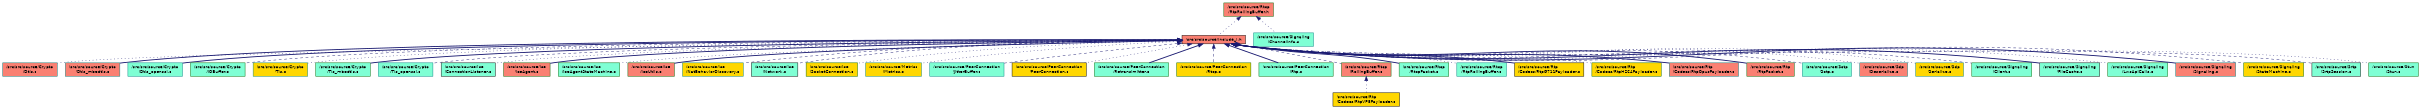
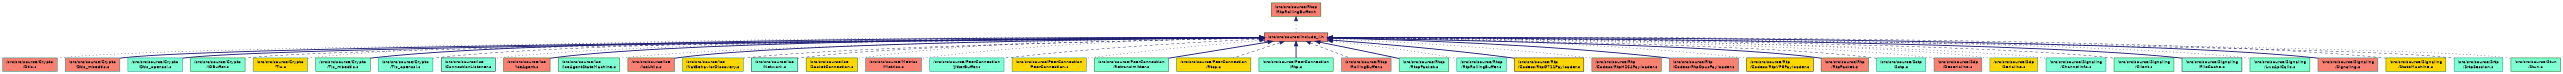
edge "/src/src/source/Signaling /ChannelInfo.c" -> "/src/src/source/Rtcp /RtpRollingBuffer.h": now "/src/src/source/Signaling /ChannelInfo.c" -> "/src/src/source/Include_i.h"
node "/src/src/source/Metrics /Metrics.c": fillcolor gold -> salmon
node "/src/src/source/PeerConnection /PeerConnection.c": color black -> teal
node "/src/src/source/Rtcp /RollingBuffer.c": color darkgreen -> teal
node "/src/src/source/Rtp /Codecs/RtpH264Payloader.c": fillcolor gold -> salmon
node "/src/src/source/Srtp /SrtpSession.c": color black -> teal
edge "/src/src/source/Rtp /Codecs/RtpVP8Payloader.c" -> "/src/src/source/Rtcp /RollingBuffer.c": now "/src/src/source/Rtp /Codecs/RtpVP8Payloader.c" -> "/src/src/source/Include_i.h"
